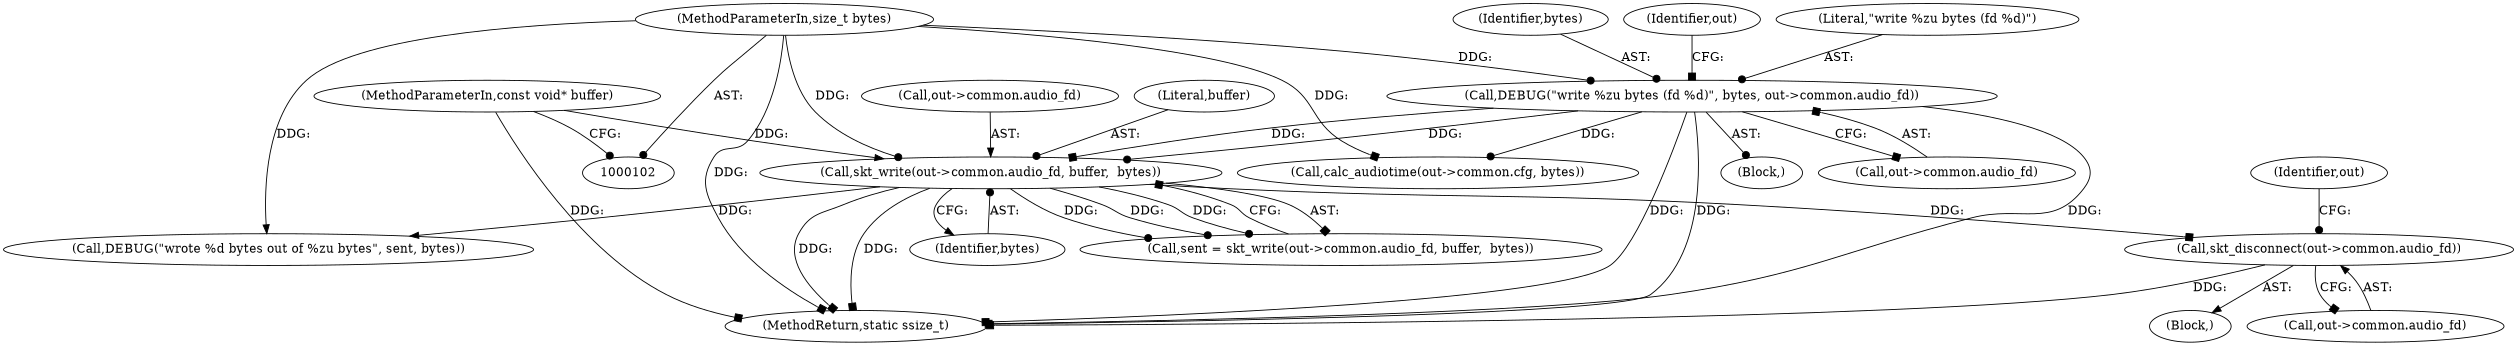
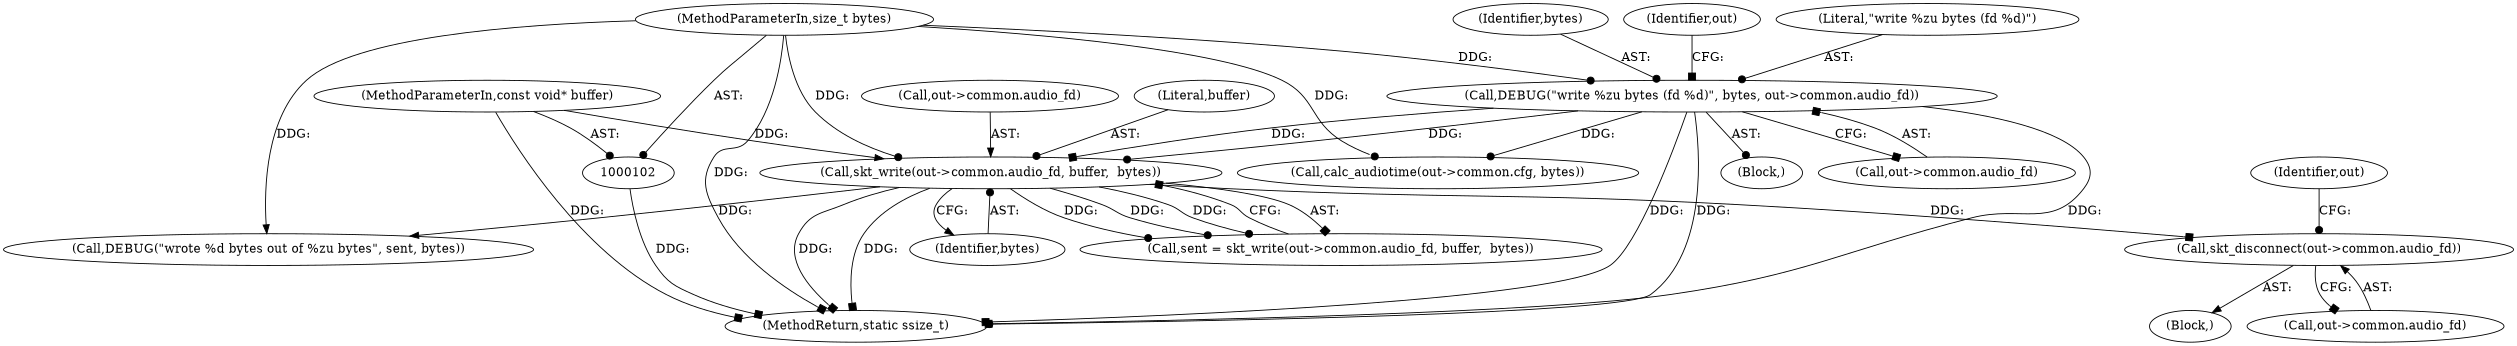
edge "(MethodParameterIn,size_t bytes)" -> "(Call,calc_audiotime(out->common.cfg, bytes))": arrowhead box -> dot
edge "(MethodParameterIn,const void* buffer)" -> "1000102": label "CFG: " -> "AST: "
edge "(Call,skt_disconnect(out->common.audio_fd))" -> "(MethodReturn,static ssize_t)": now "1000102" -> "(MethodReturn,static ssize_t)"
